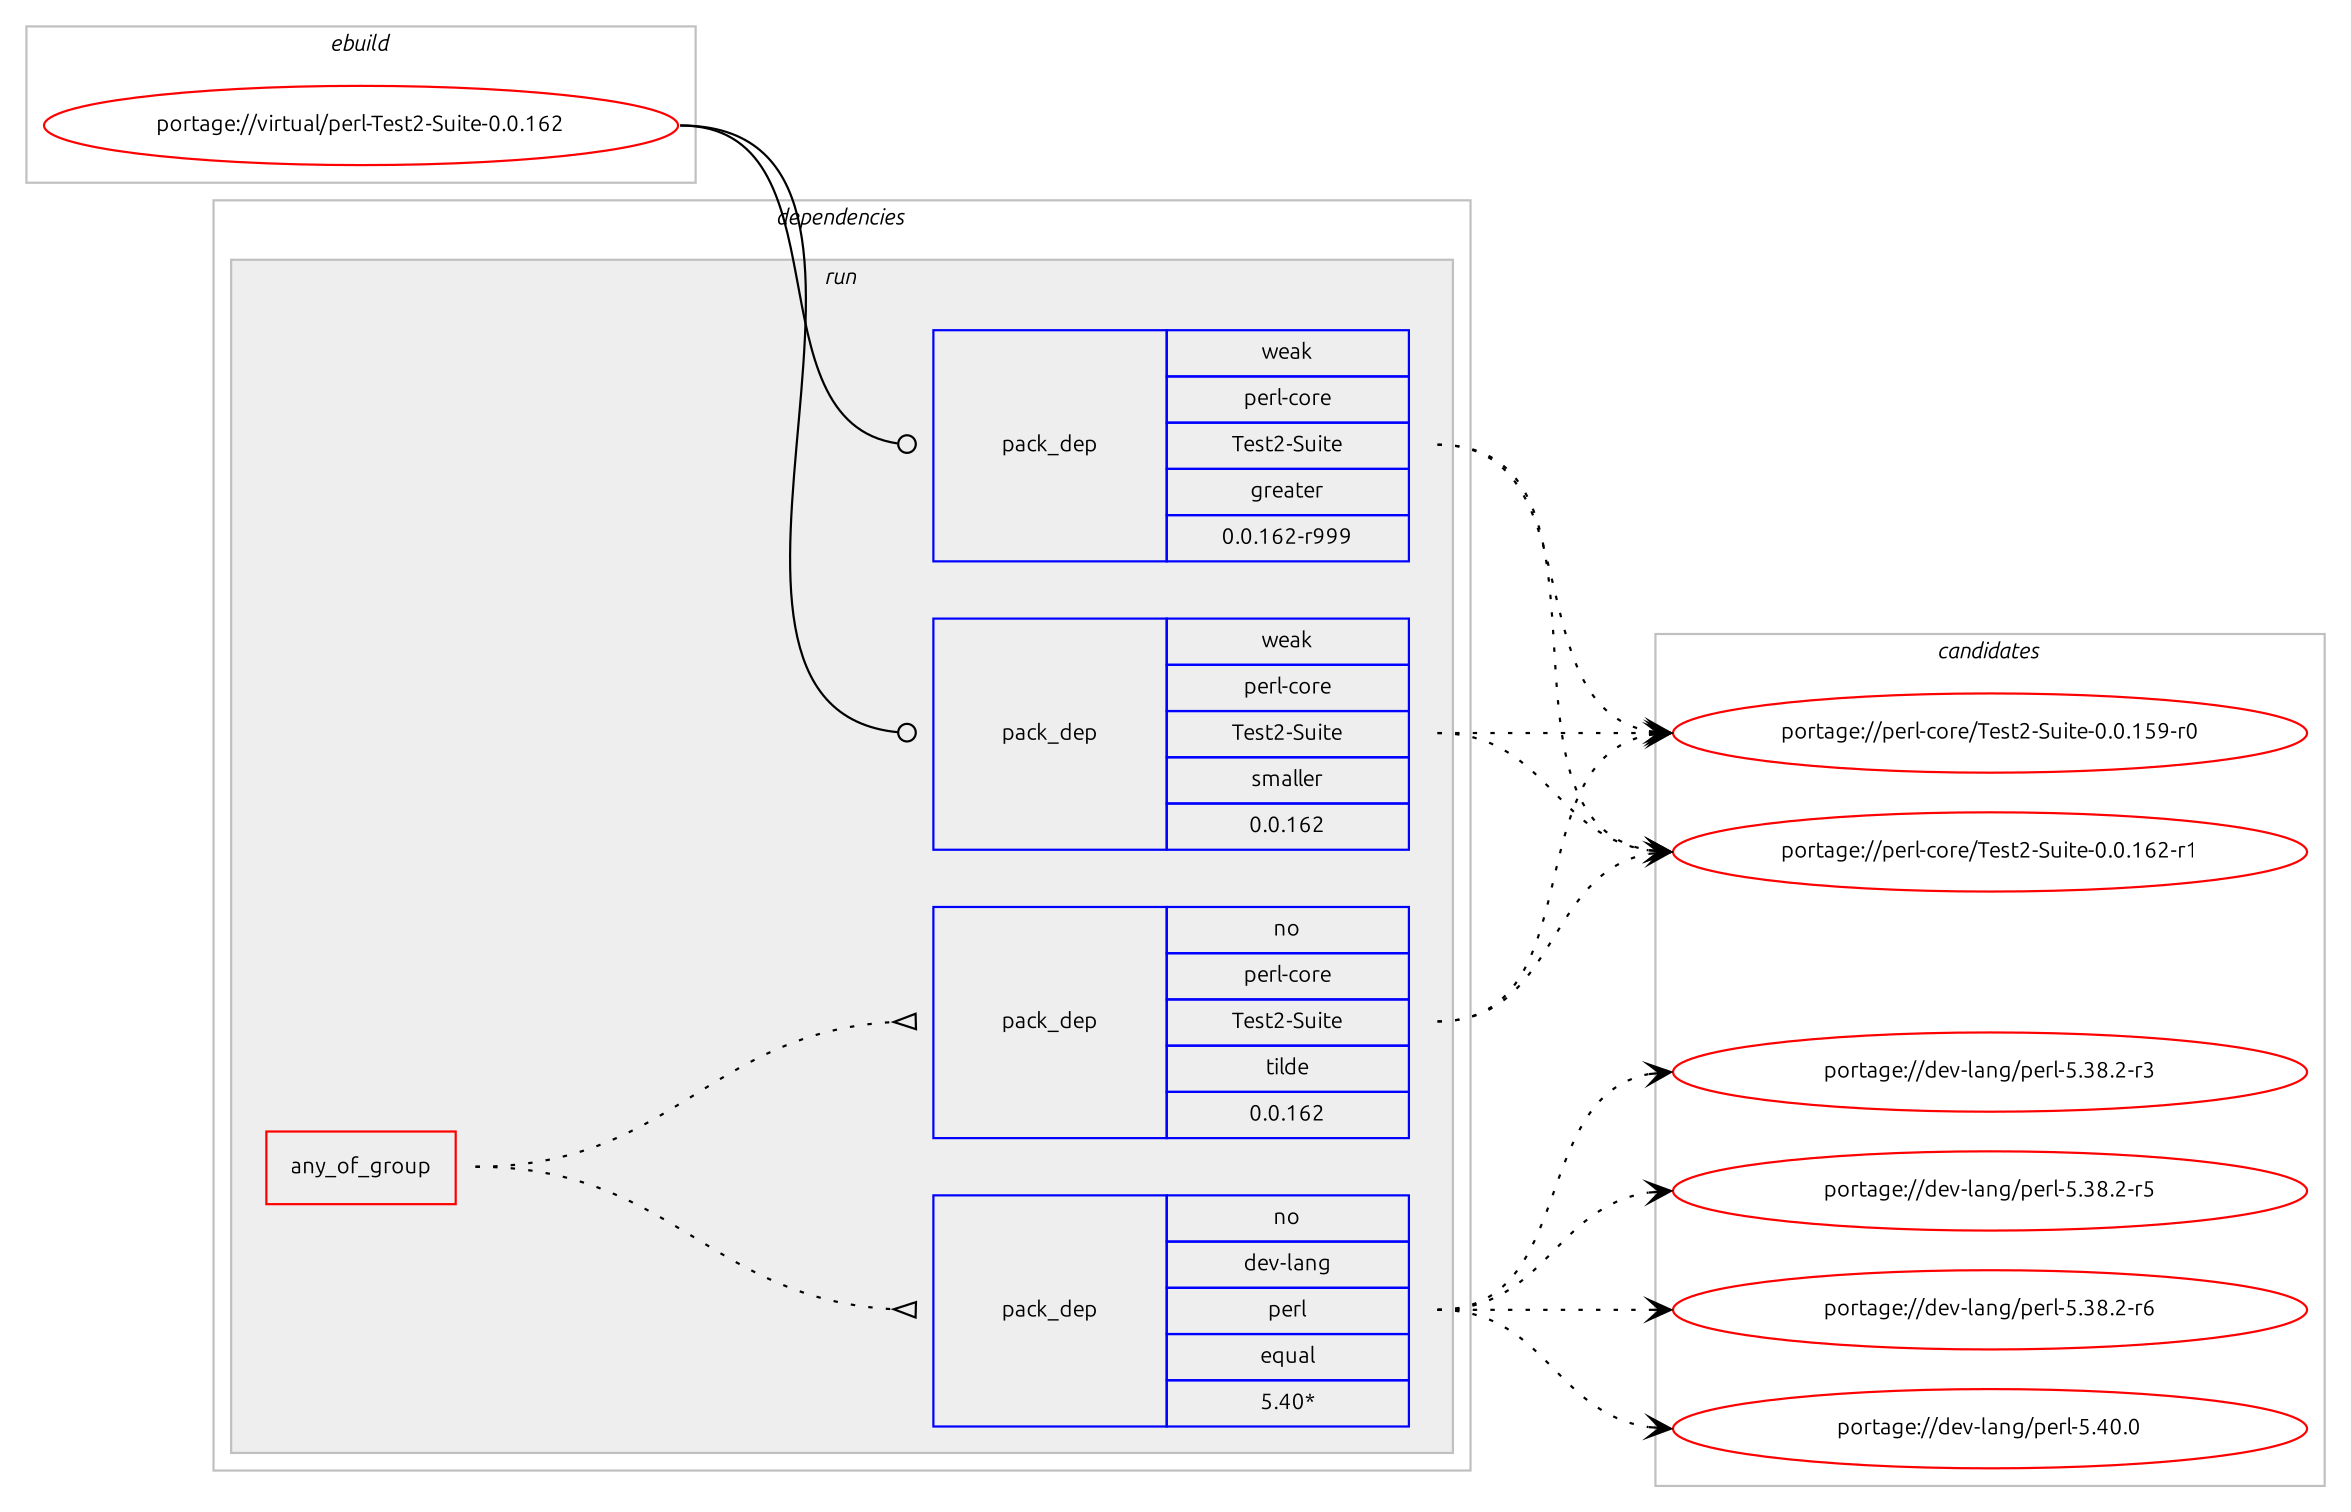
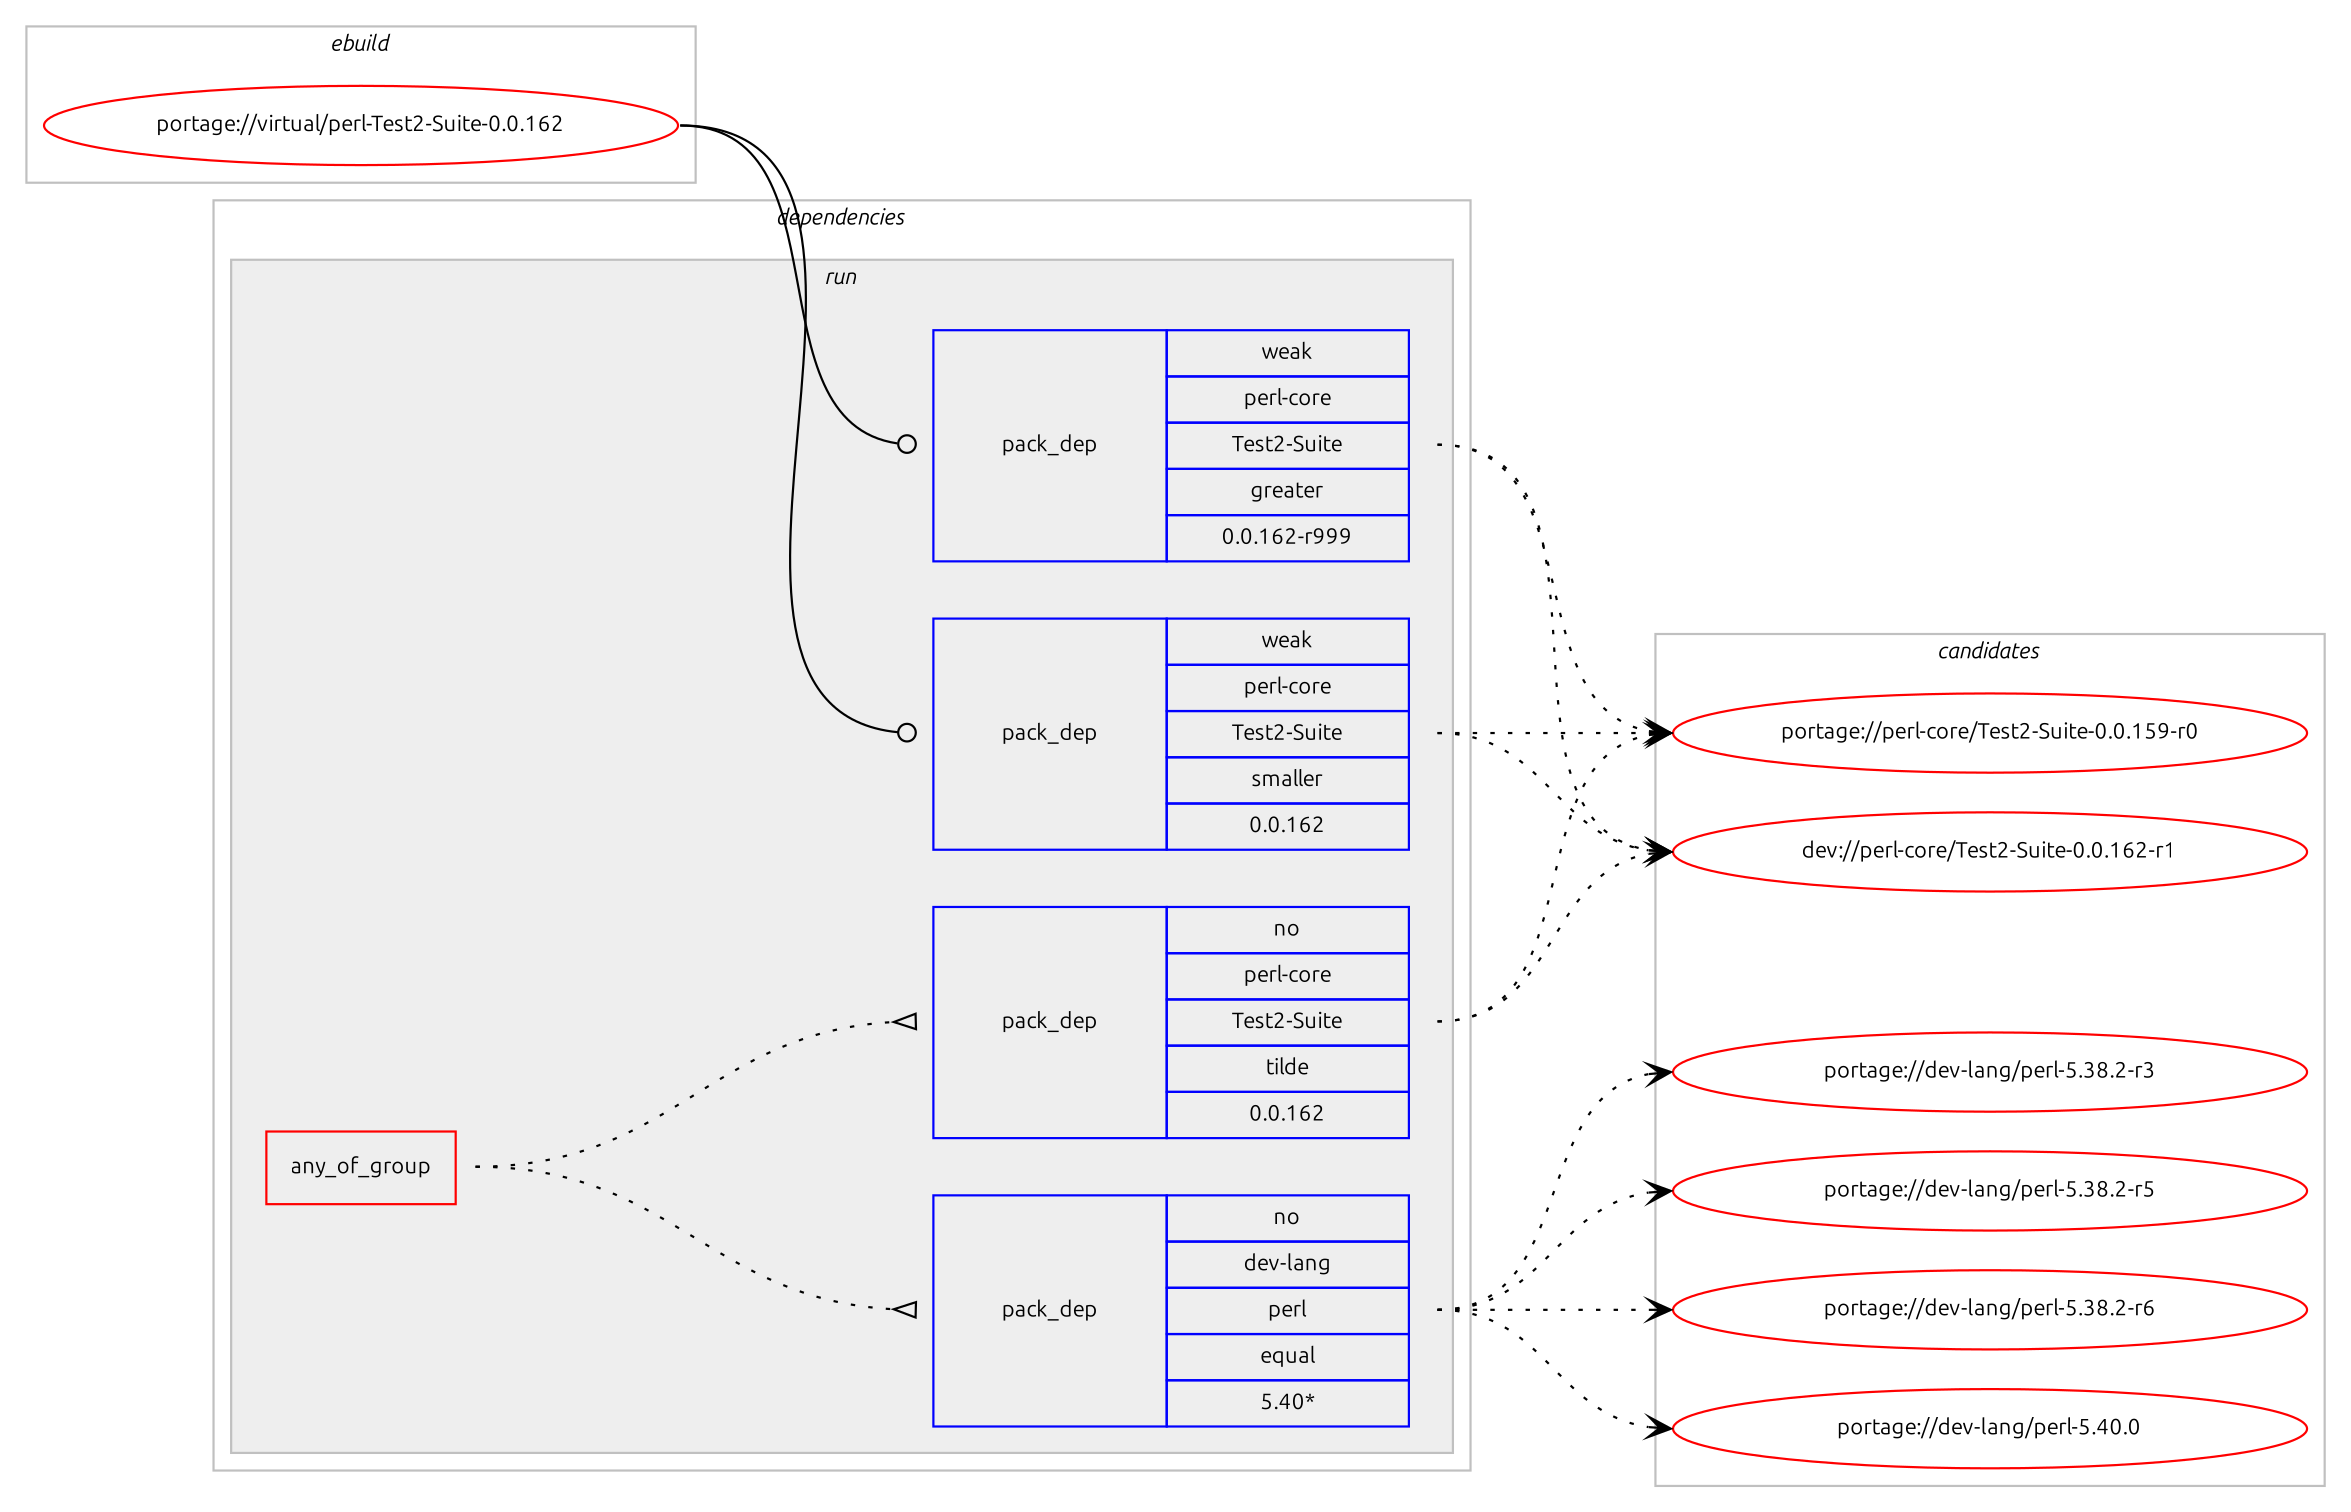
node "portage://perl-core/Test2-Suite-0.0.162-r1": label "portage://perl-core/Test2-Suite-0.0.162-r1" -> "dev://perl-core/Test2-Suite-0.0.162-r1"
